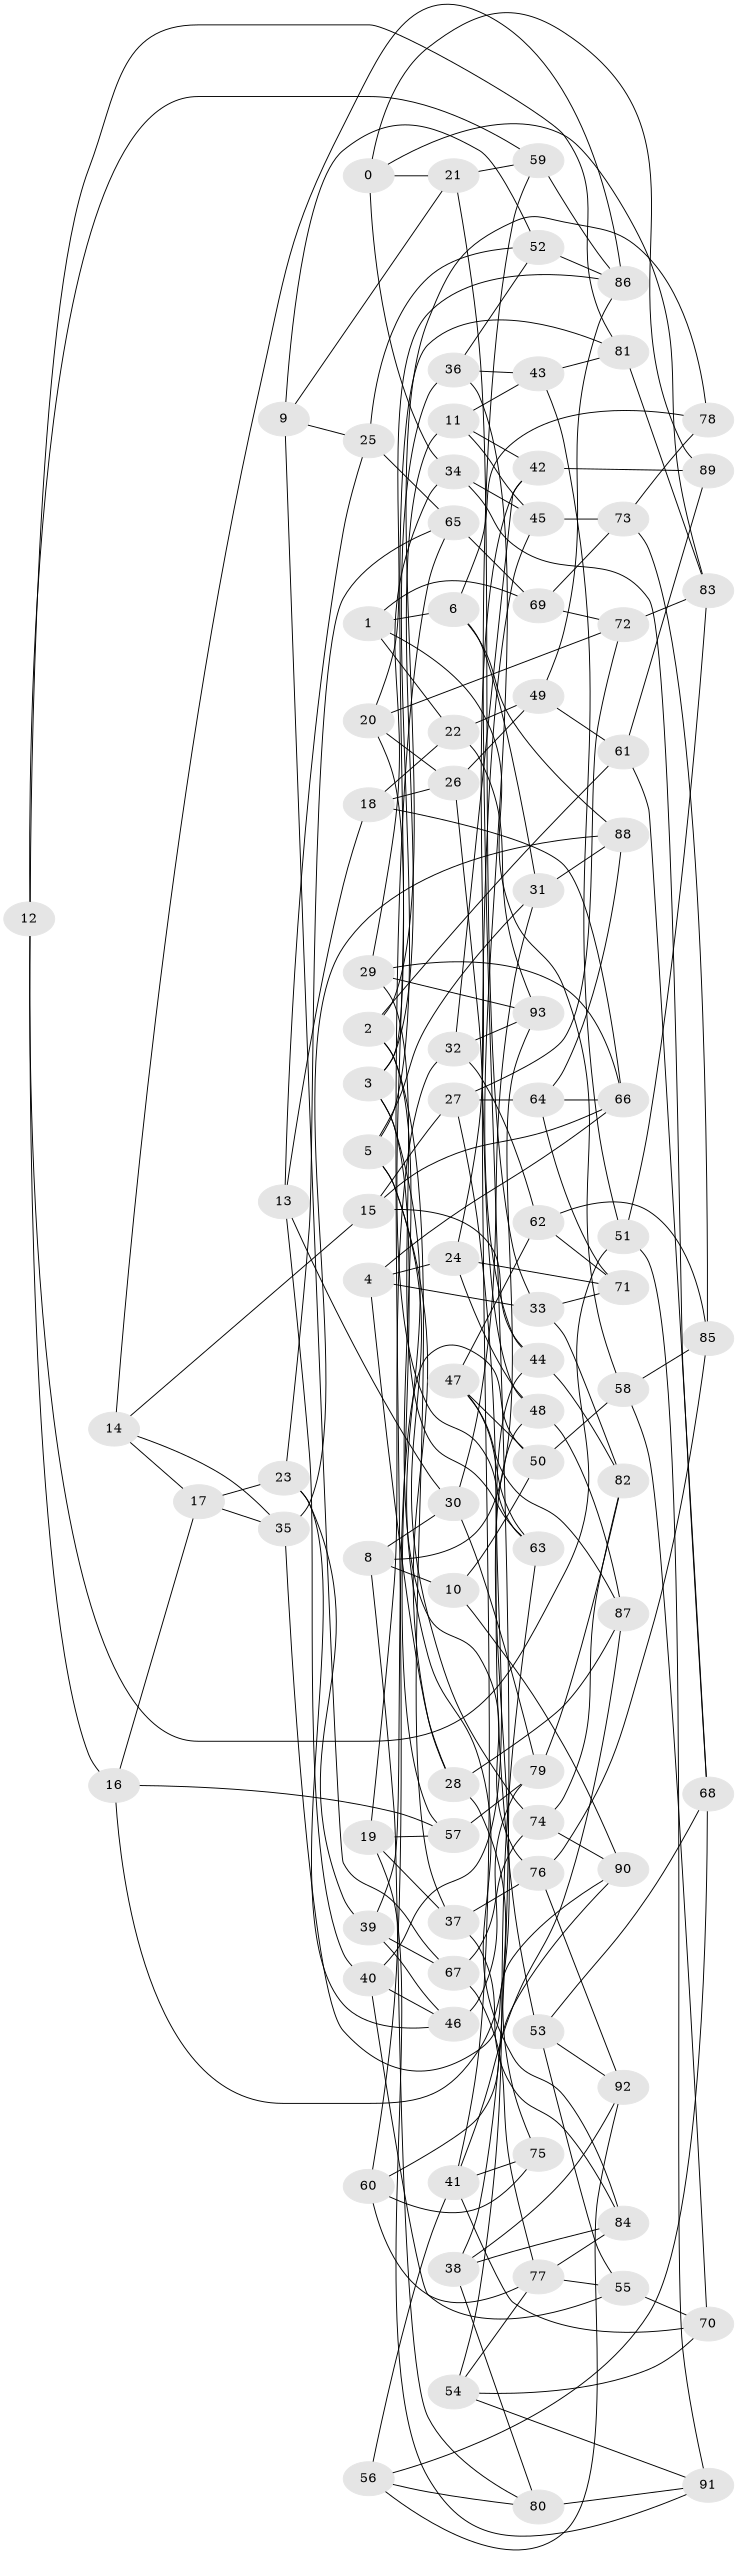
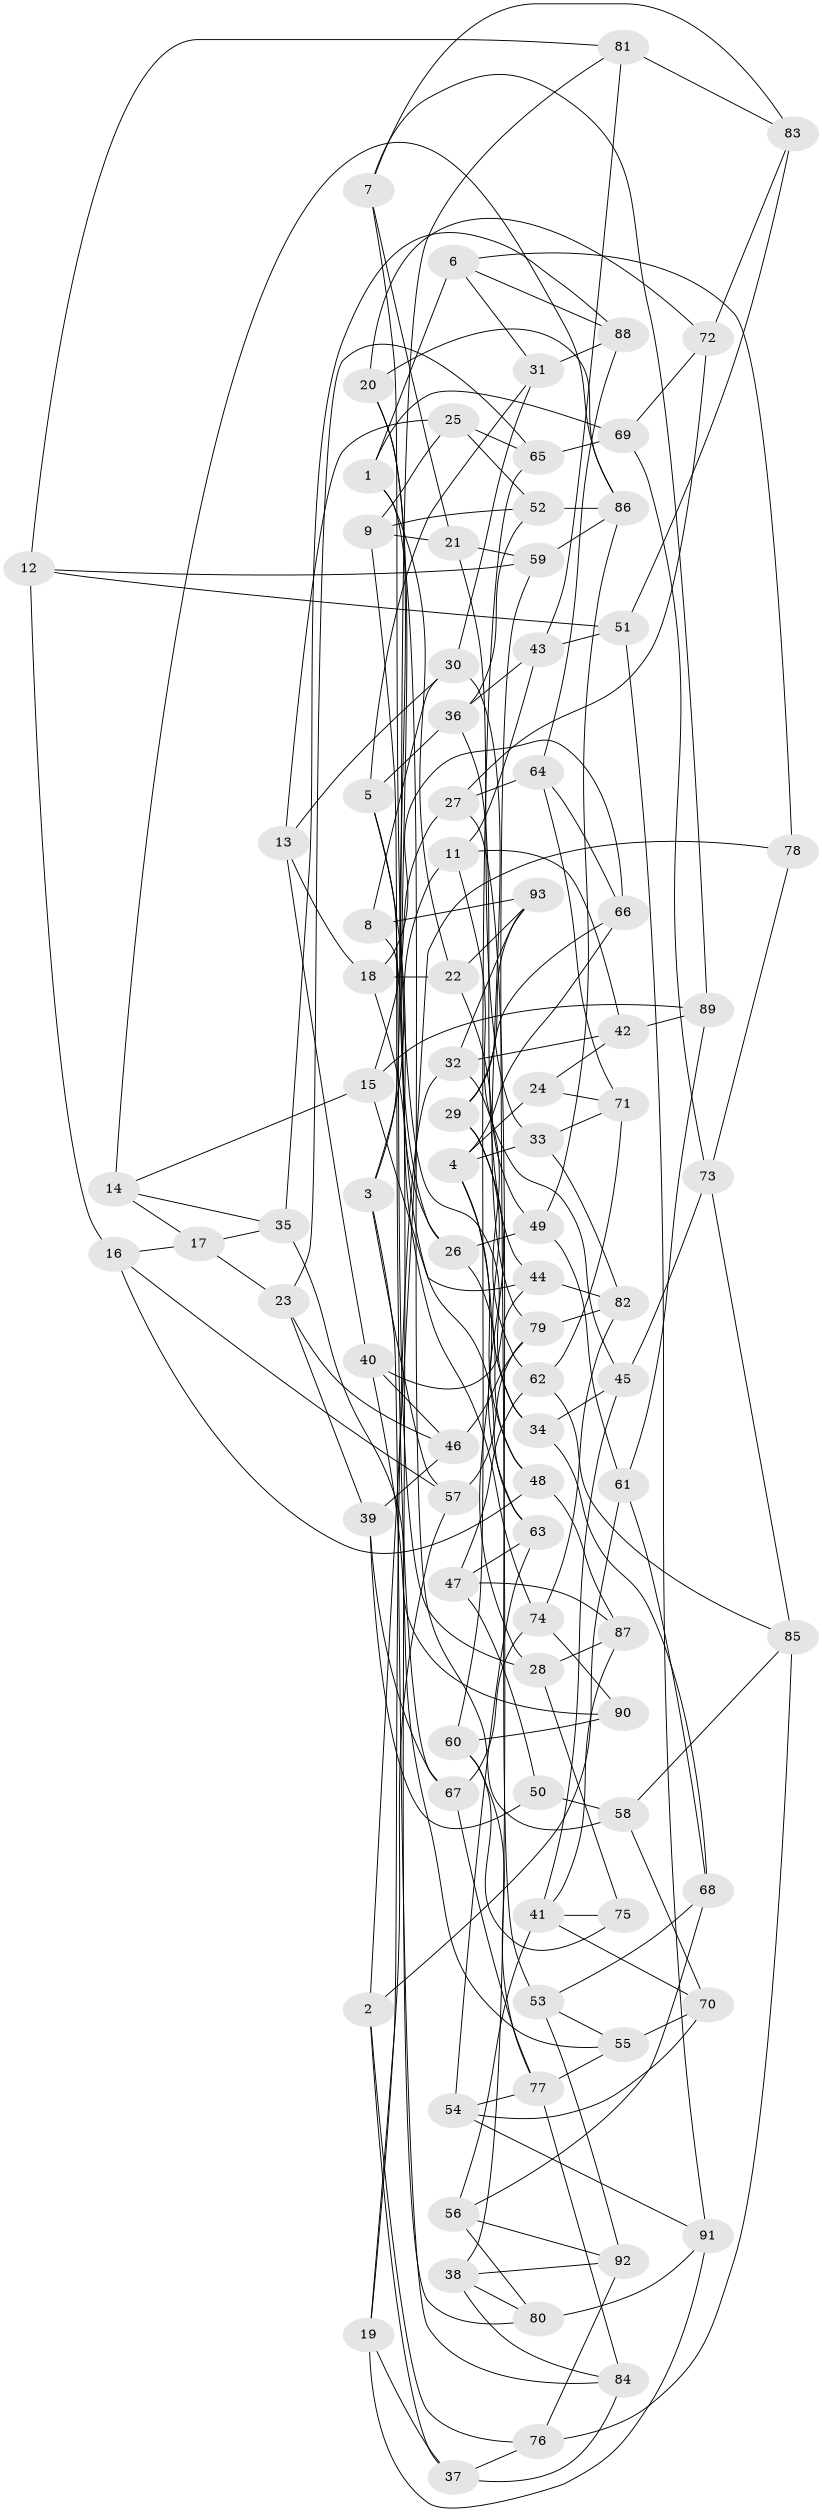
node "0": label "0" -> "7"
edge "66" -- "15": now "89" -- "15"
edge "24" -- "48": now "4" -- "48"
node "10": removed
